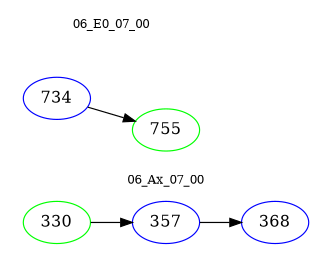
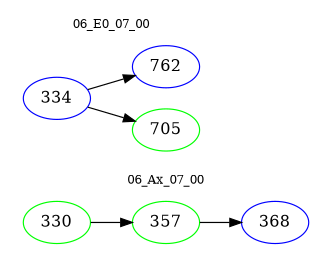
node "762": added
node "734": label "734" -> "334"
node "755": label "755" -> "705"
node "357": color blue -> green
